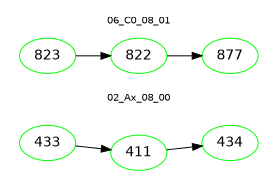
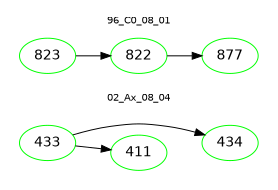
cluster "06_C0_08_01": label "06_C0_08_01" -> "96_C0_08_01"
cluster "02_Ax_08_00": label "02_Ax_08_00" -> "02_Ax_08_04"
edge "411" -> "434": now "433" -> "434"
